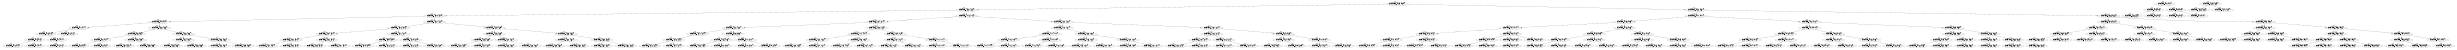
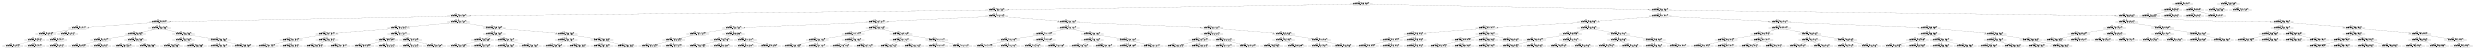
node "Node{data=[9744, 9744]}": removed
node "Node{data=[9858, 9858]}": added
node "Node{data=[9860, 9860]}": added
